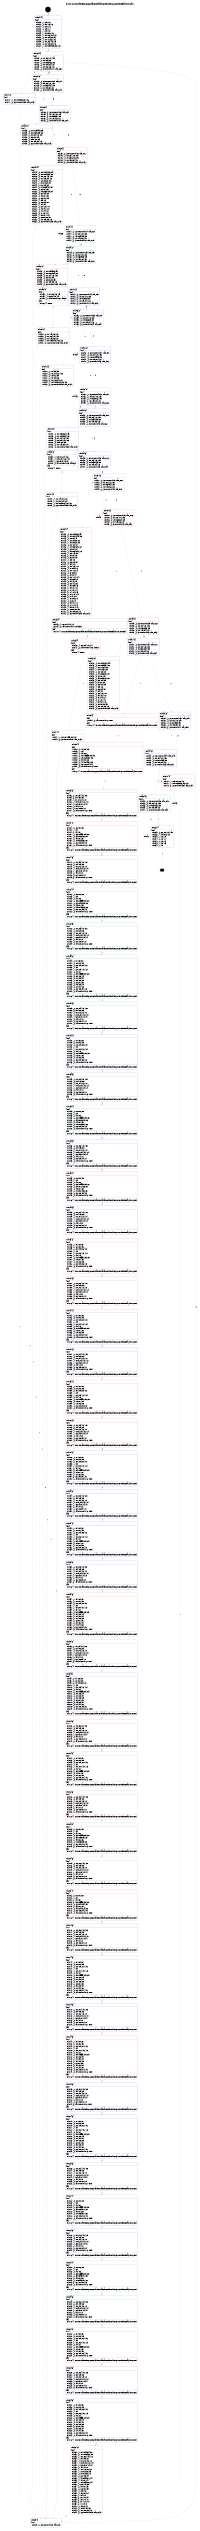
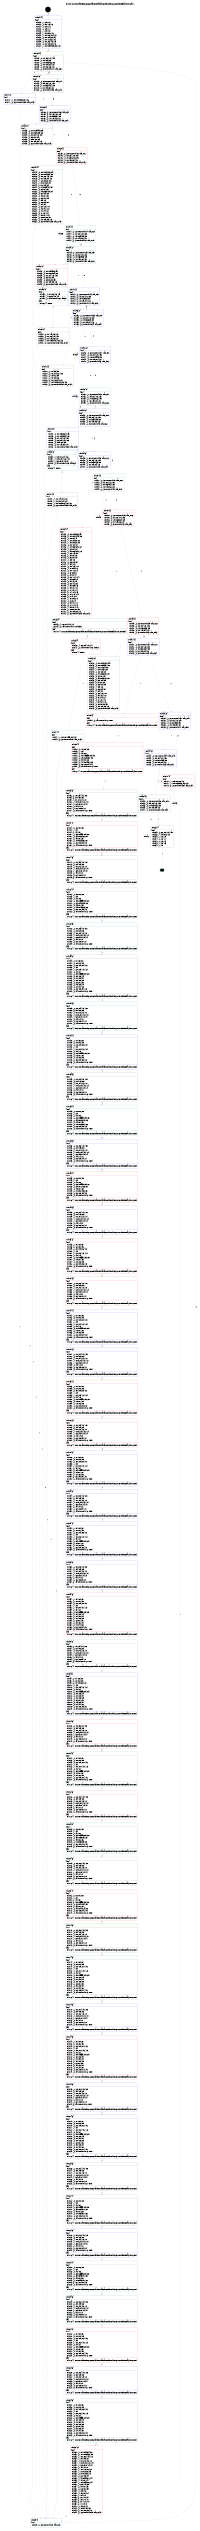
edge "0x4019ae [25]" -> "0x4019c7 [25]": now "0x401998 [22]" -> "0x4019c7 [25]"
